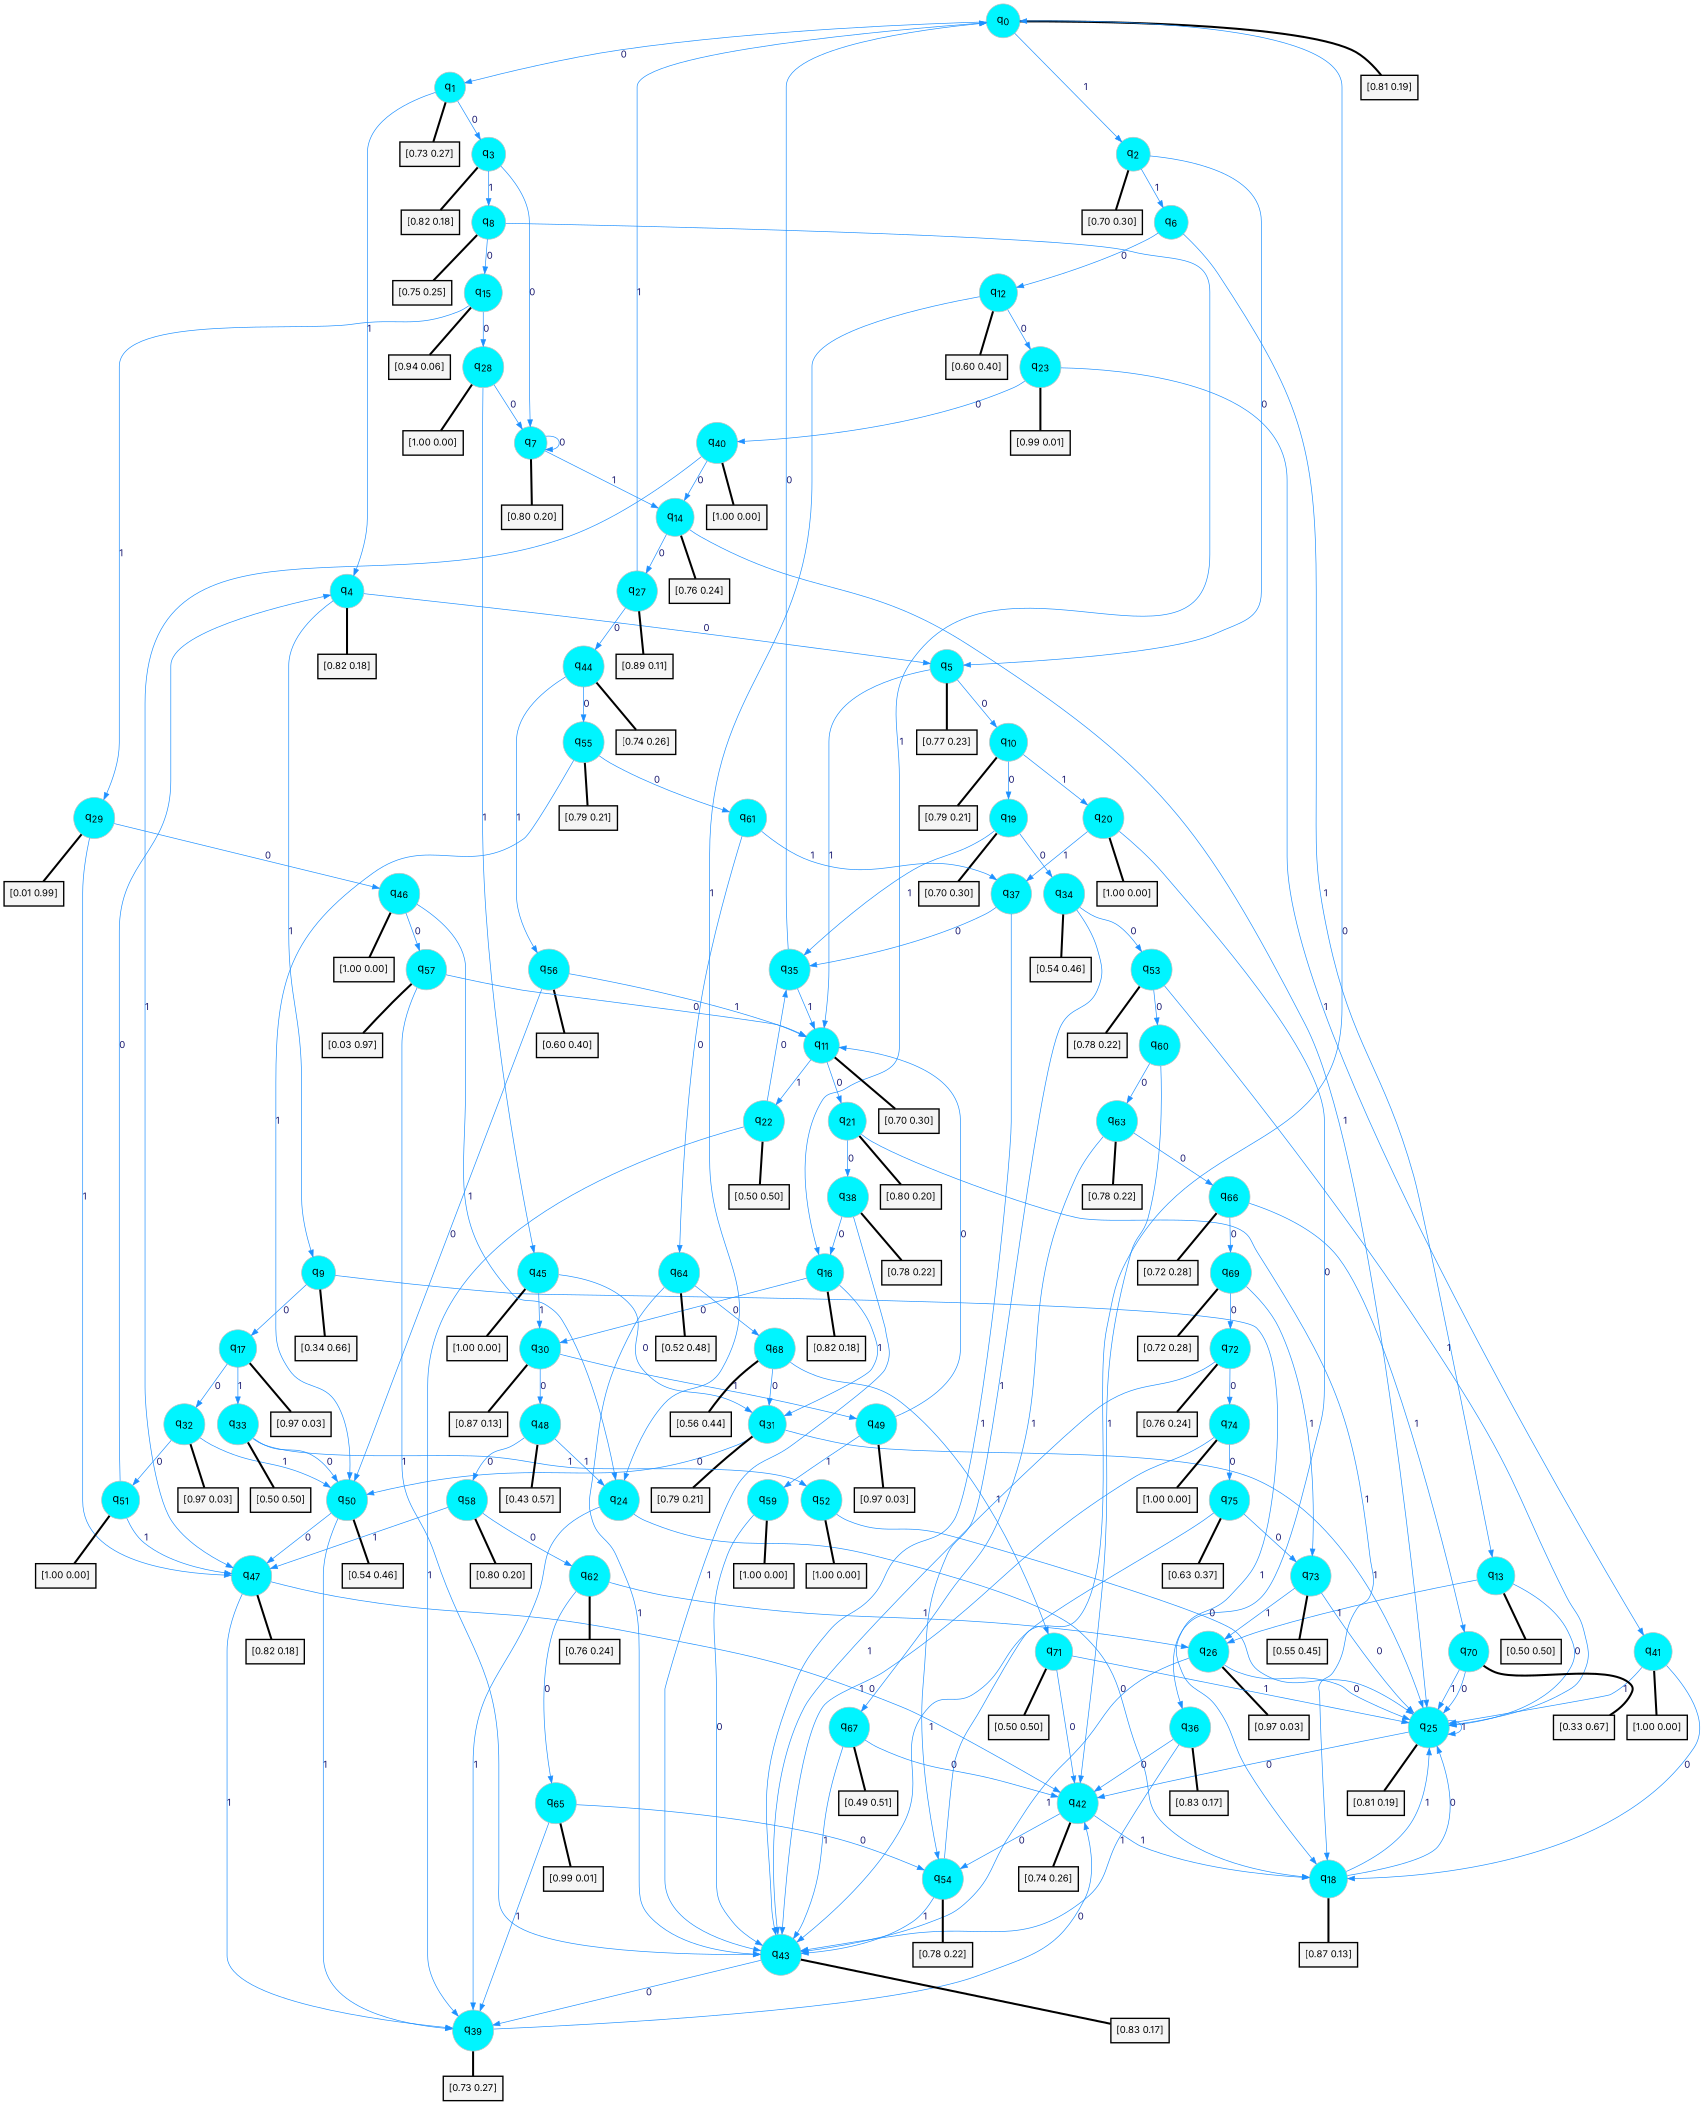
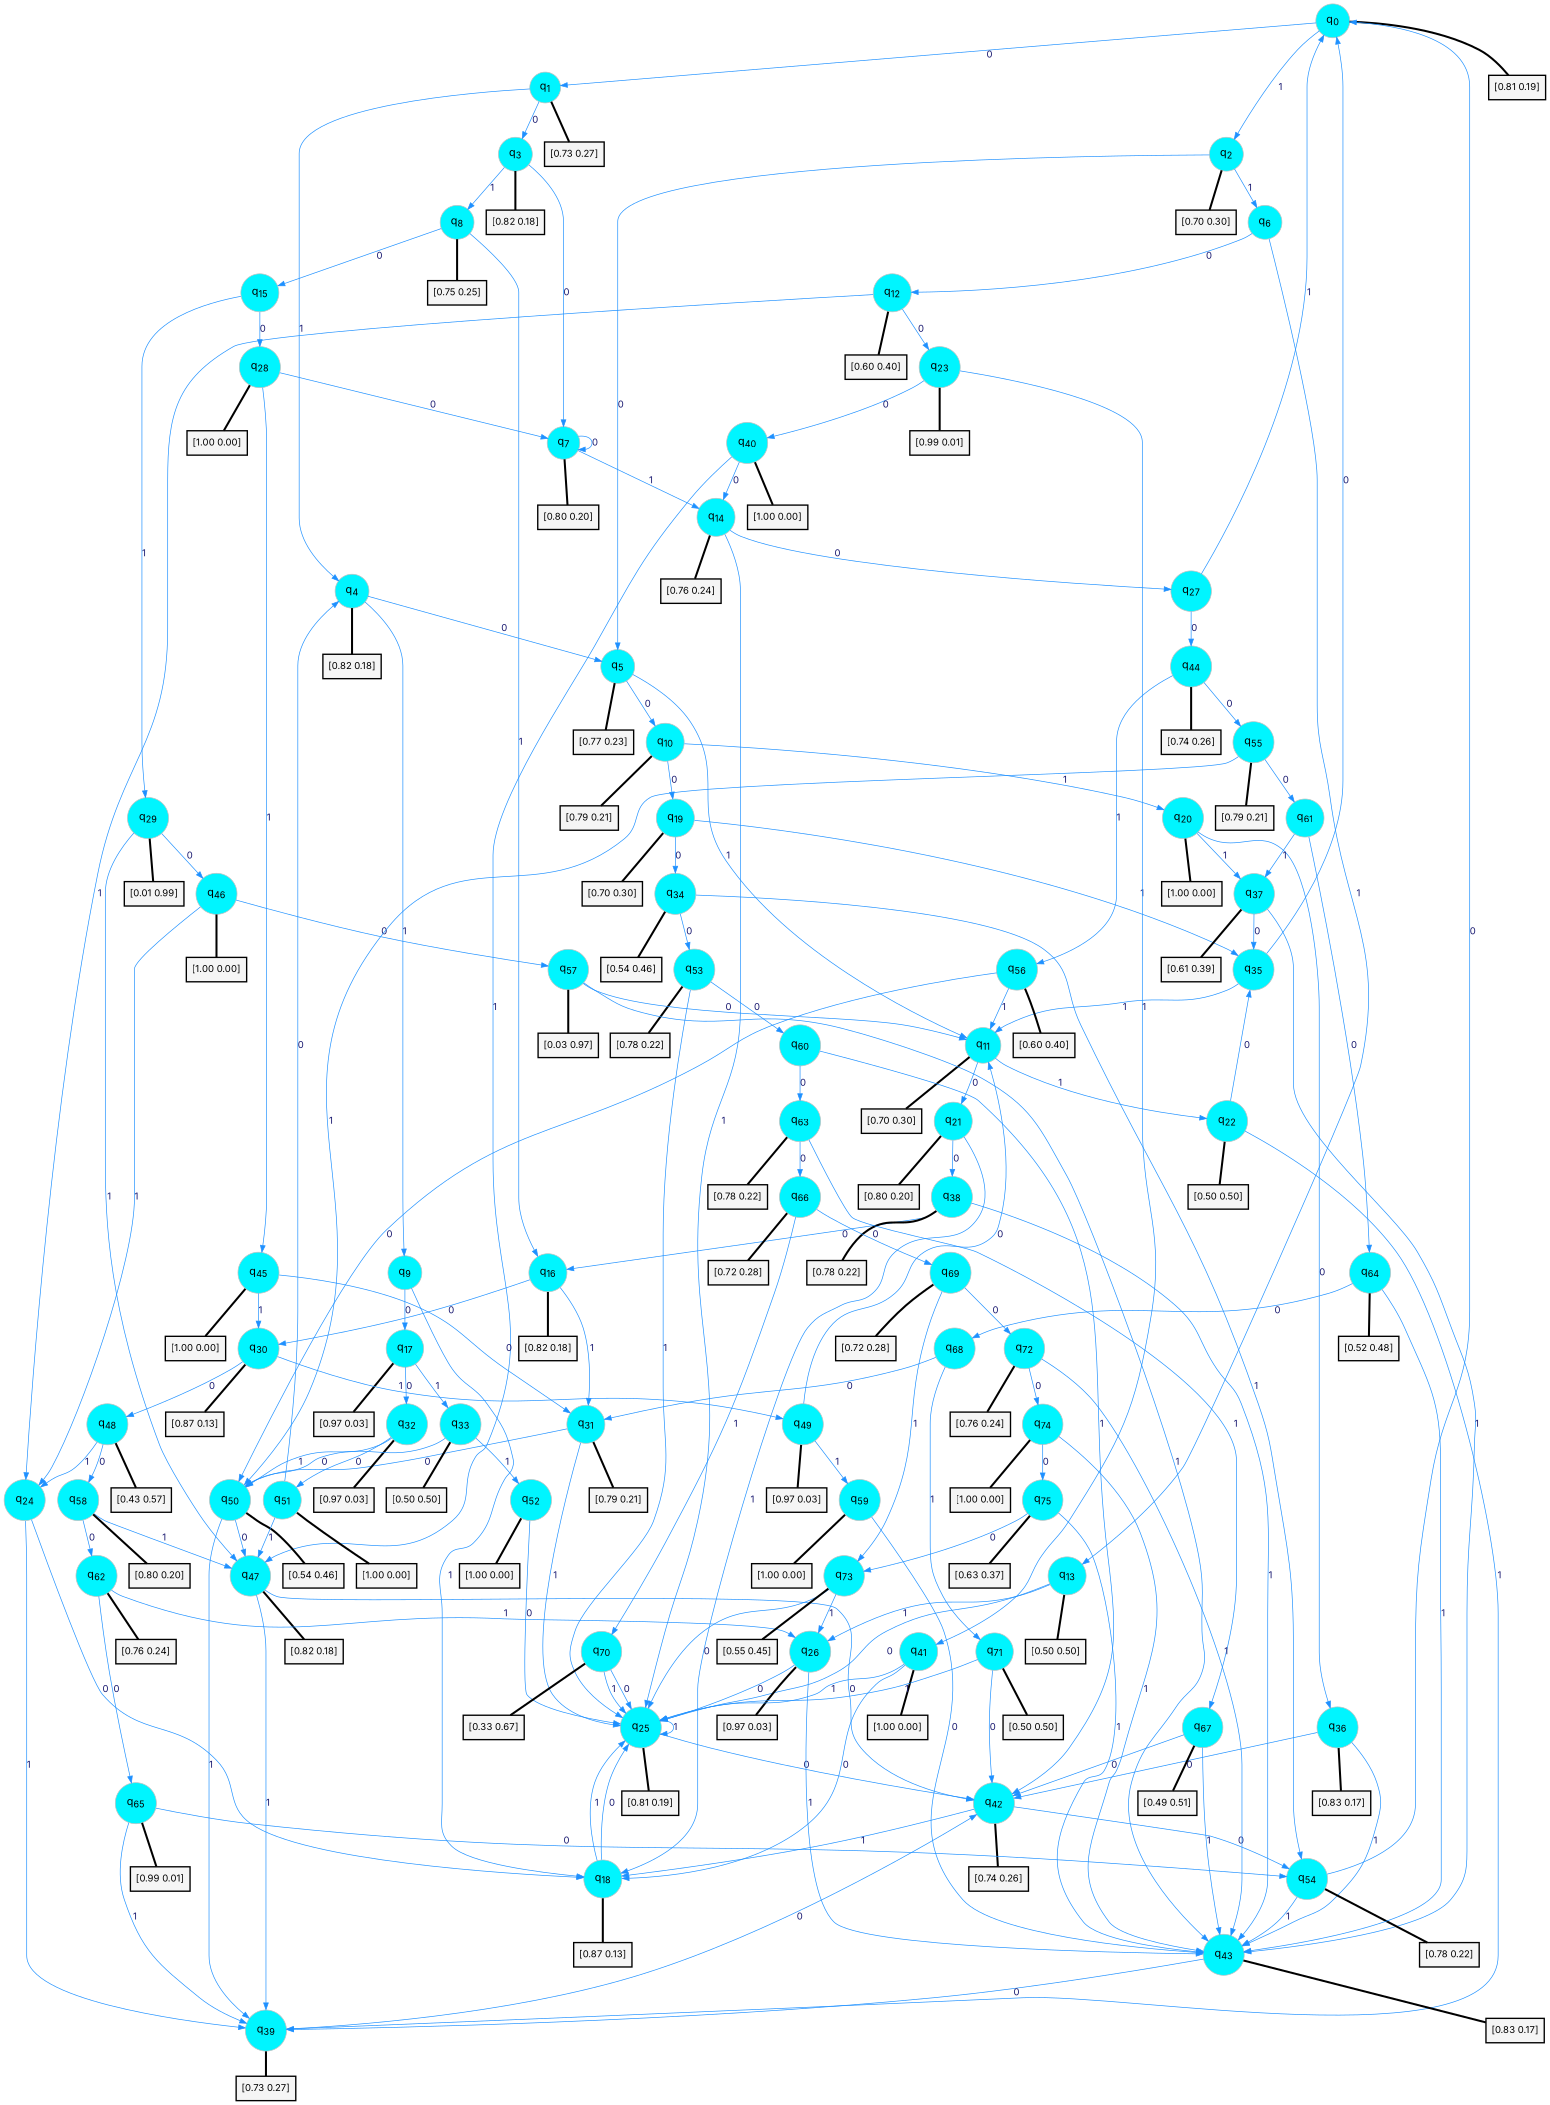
node "[0.94 0.06]": removed
node "[0.89 0.11]": removed
node "[0.61 0.39]": added
node "[0.34 0.66]": removed
node "[0.56 0.44]": removed
